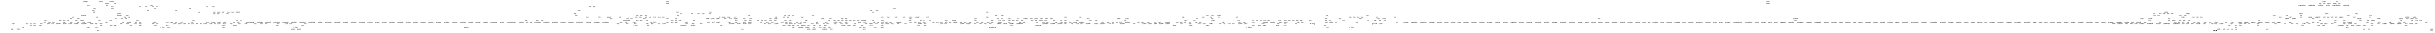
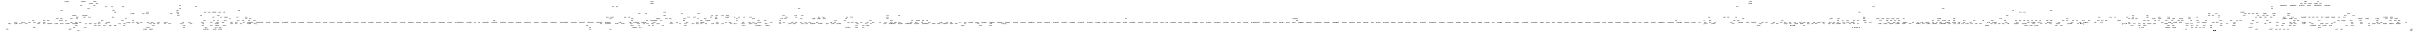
node "sym.imp.SSL_CTX_use_certificate_chain_file": removed
